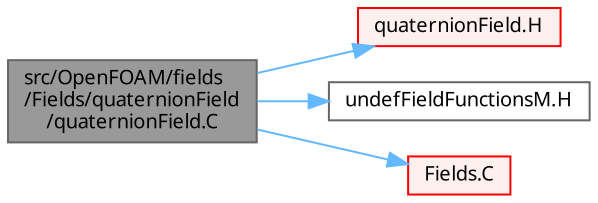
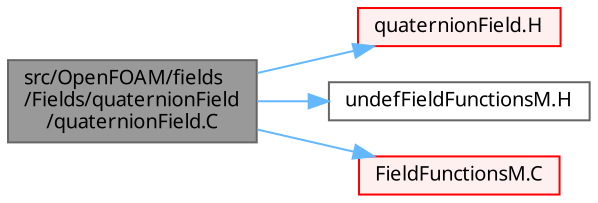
node "Fields.C": label "Fields.C" -> "FieldFunctionsM.C"
